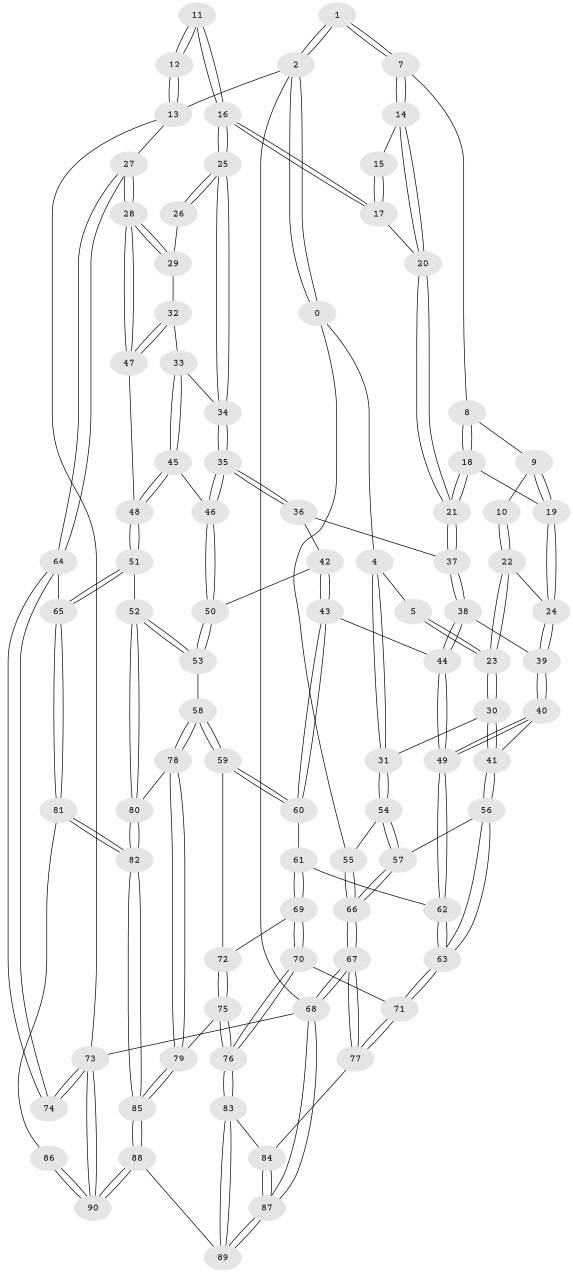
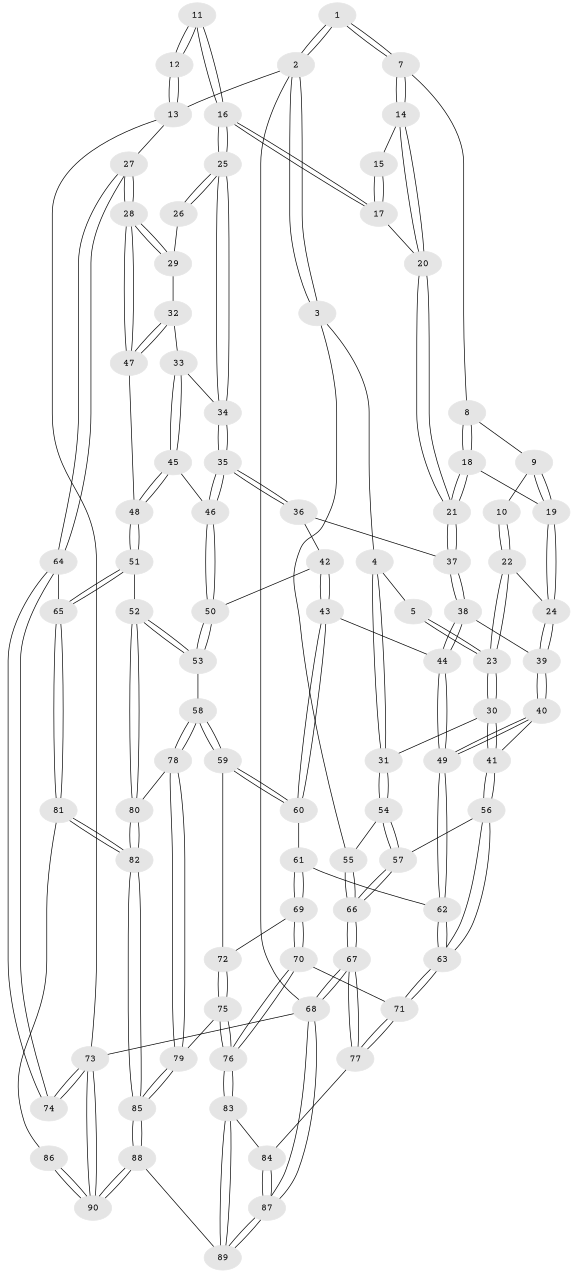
node "0": label "0" -> "3"
